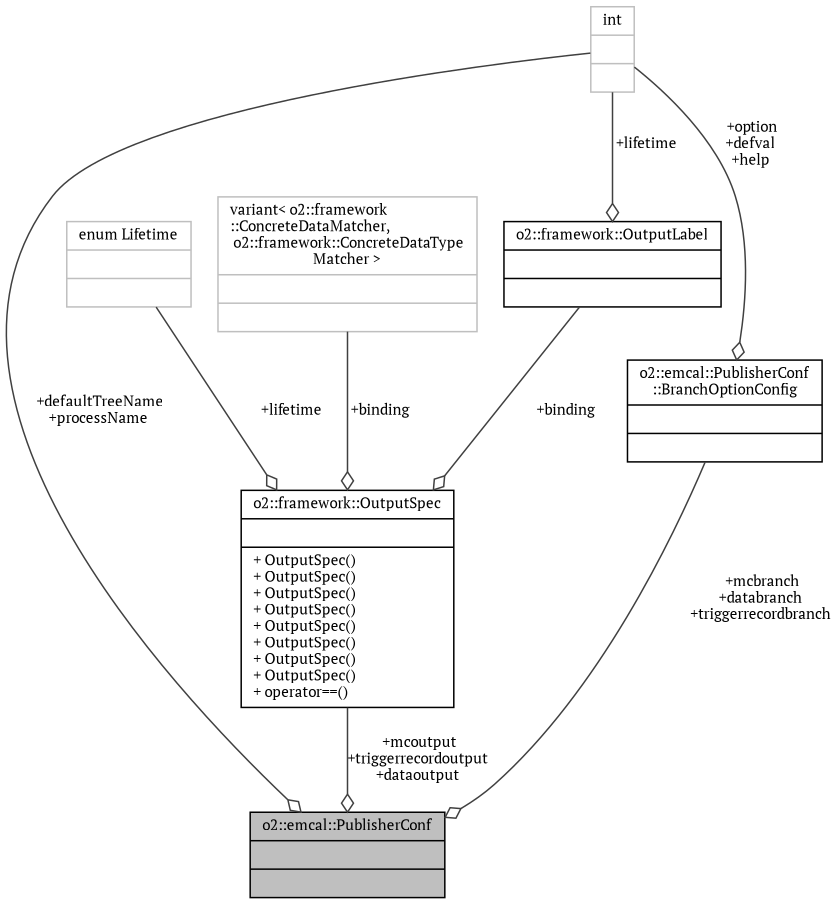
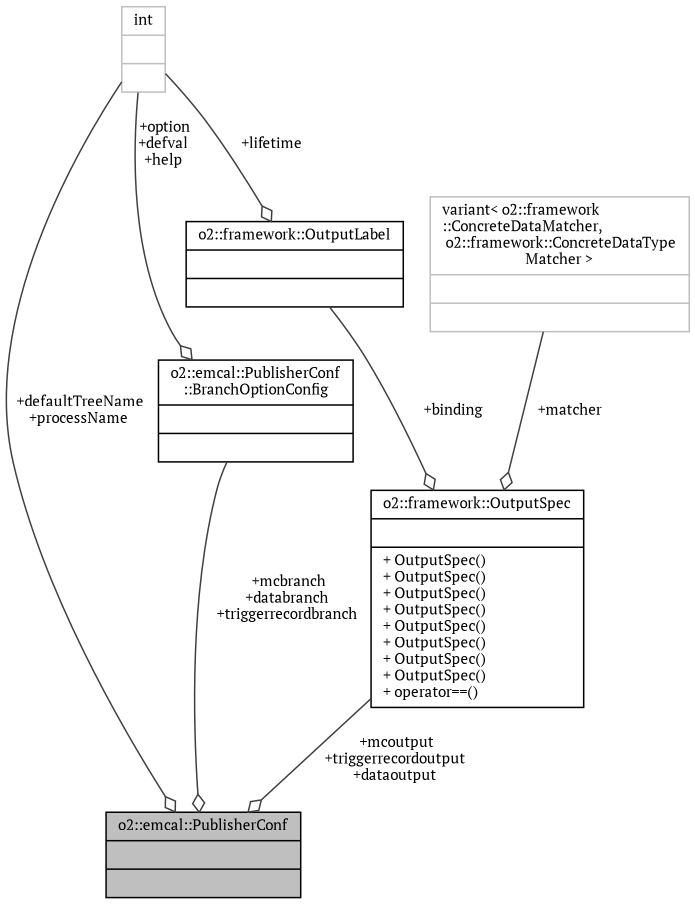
node "enum Lifetime": removed
edge "variant< o2::framework" -> "o2::framework::OutputSpec": label " +binding" -> " +matcher"
